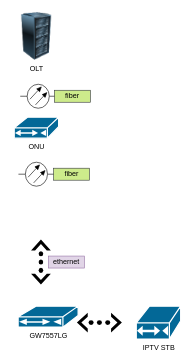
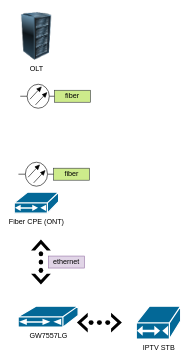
node "ONU": removed
node "Fiber CPE (ONT)": added
